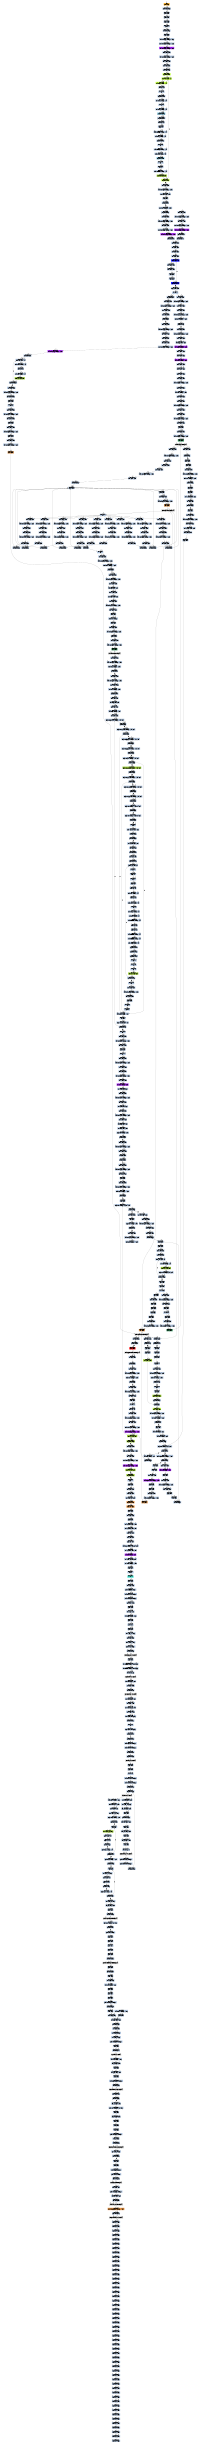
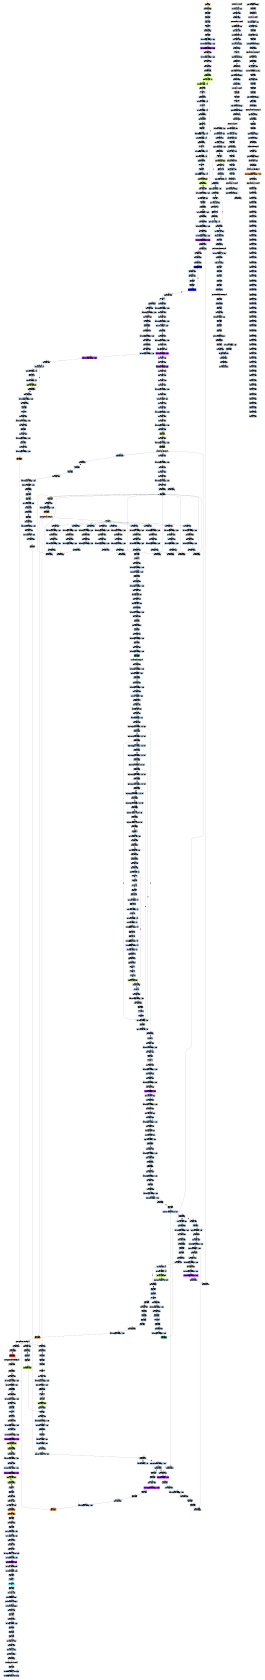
node "0x0042a1a1 pushl %eax": fillcolor lightsteelblue -> yellowgreen
node "0x0042a1f2 leal (%edx), %eax": removed
node "0x0042a4d8 cmpl $0x6164652e<UINT32>, %ds:(%esi)": fillcolor yellowgreen -> lightsteelblue
node "0x0042a7dd je 0x0042a7f7": added
node "0x0042a752 movl %ebp, %ecx": fillcolor olivedrab1 -> lightsteelblue
node "0x00407ada call 0x0040815c": removed
node "0x004068b1 movl %ebx, -4(%ebp)": removed
